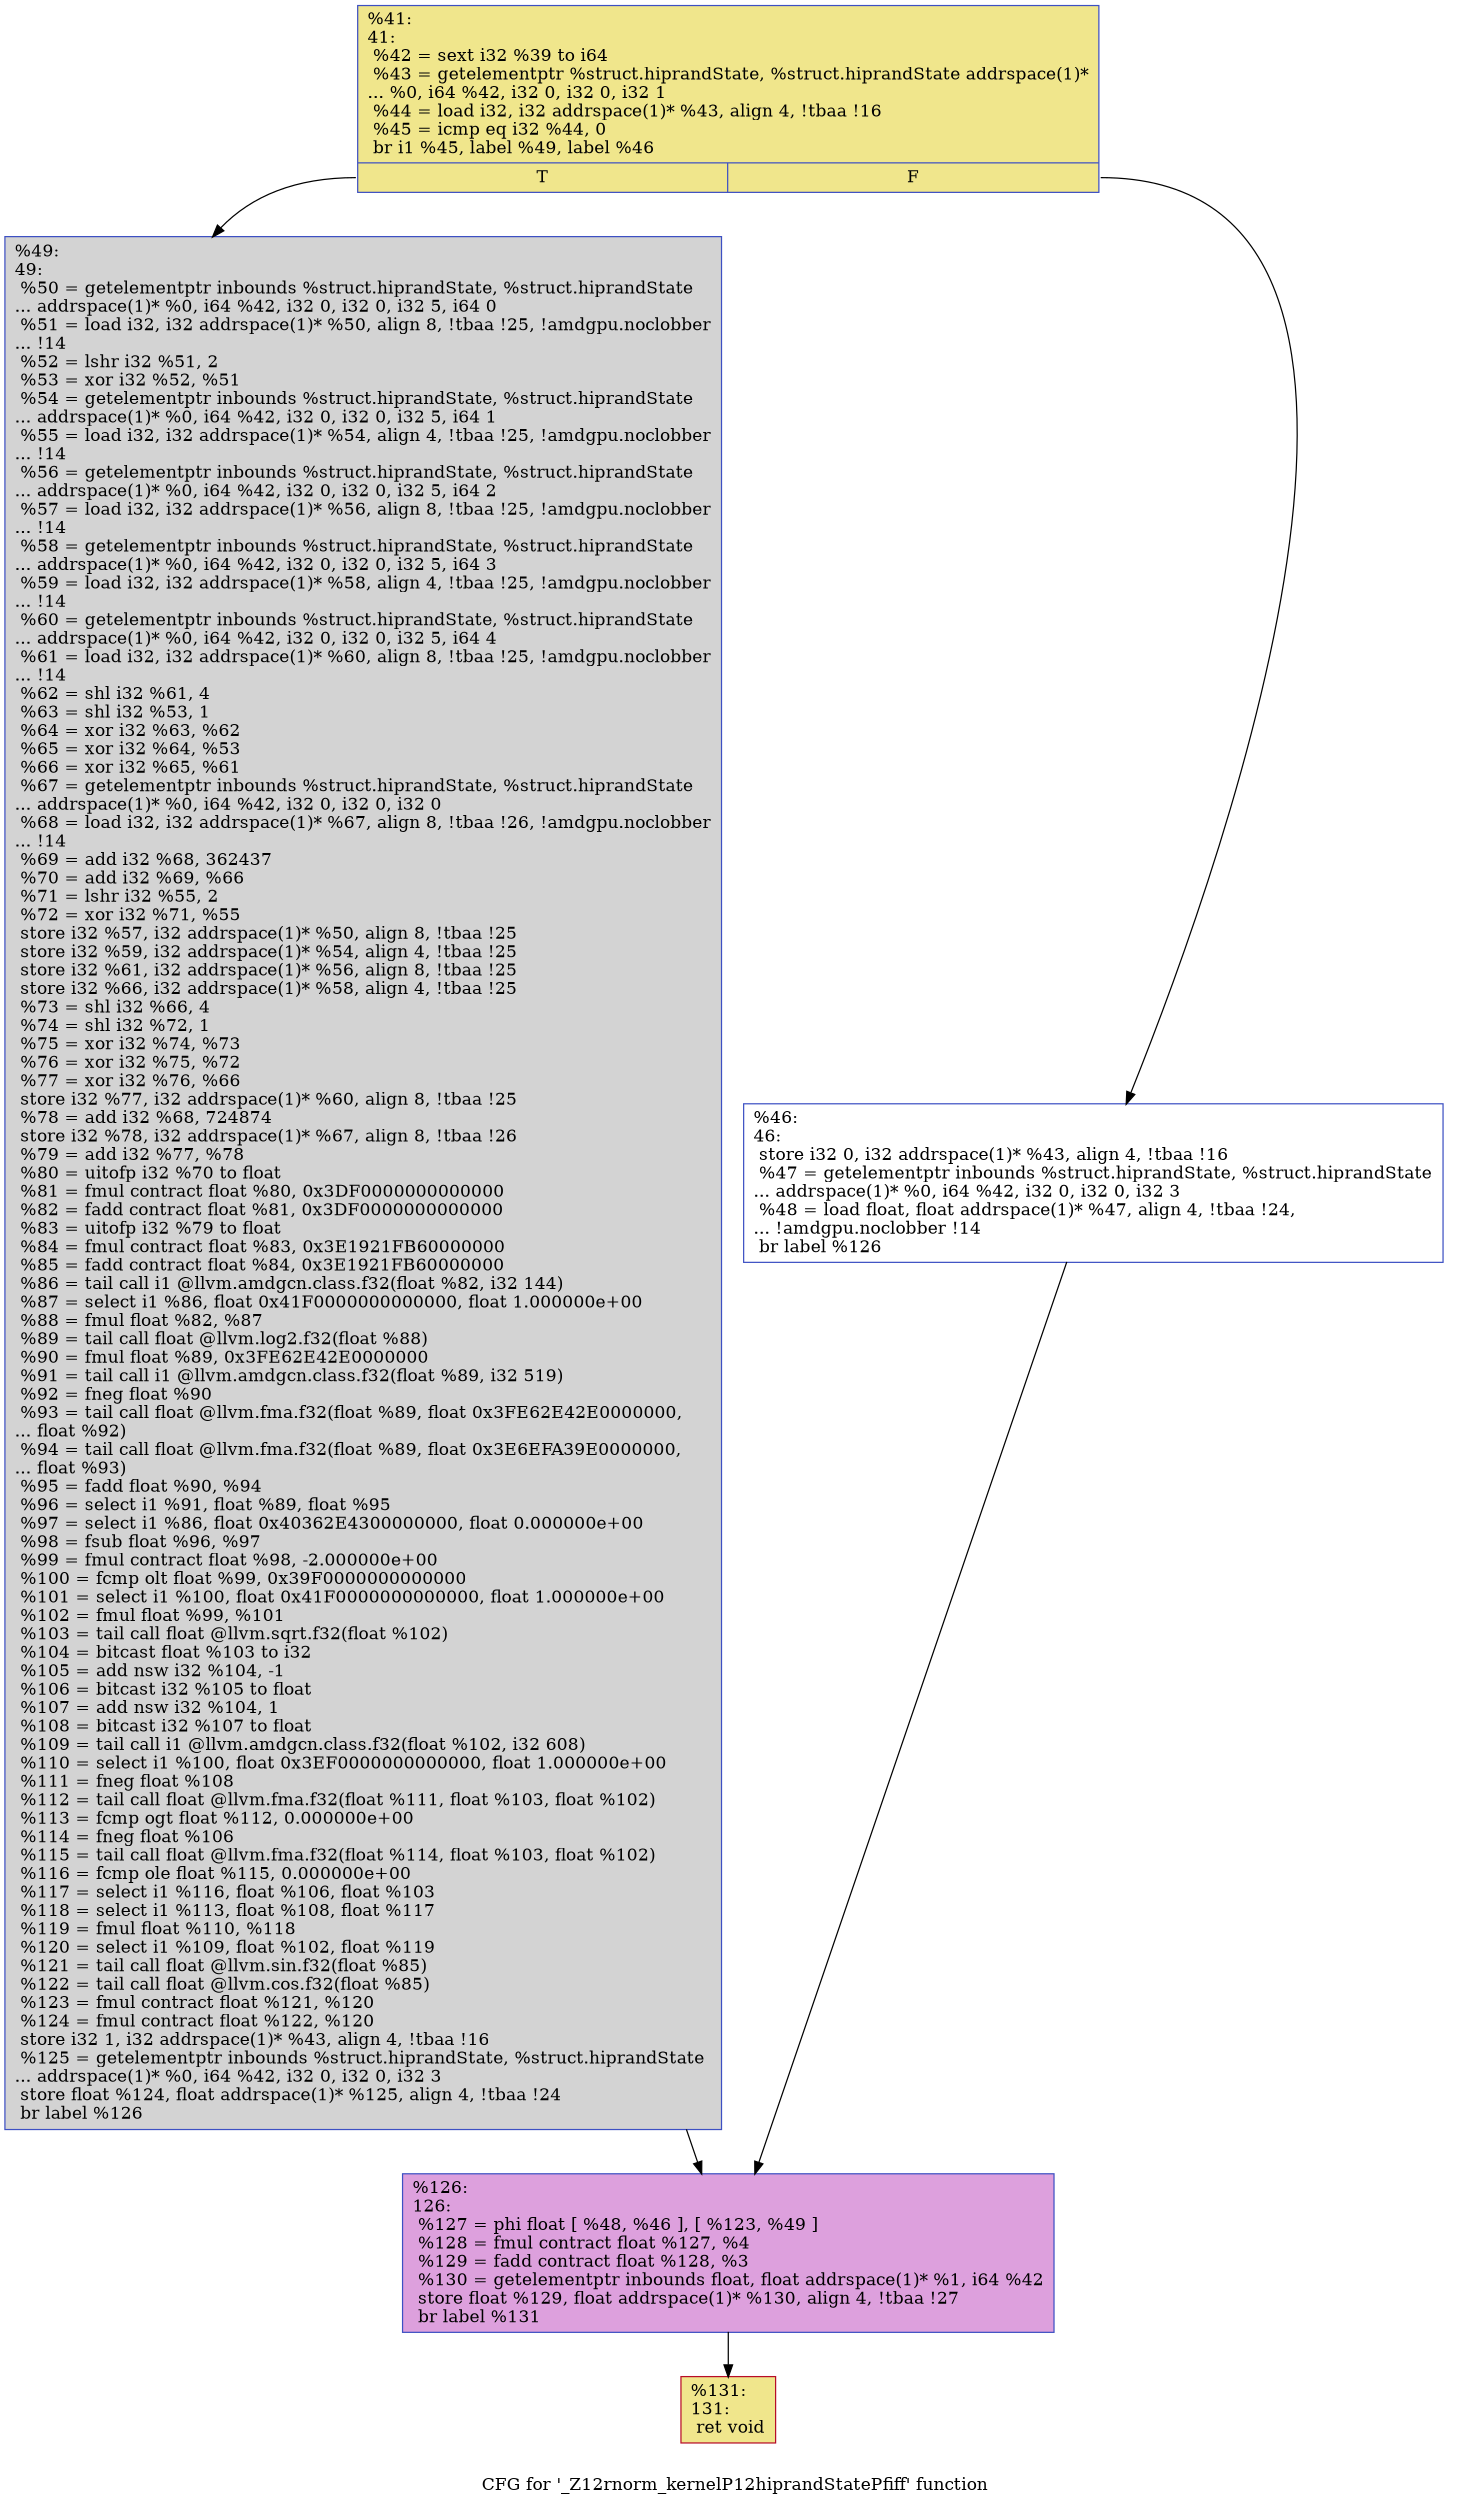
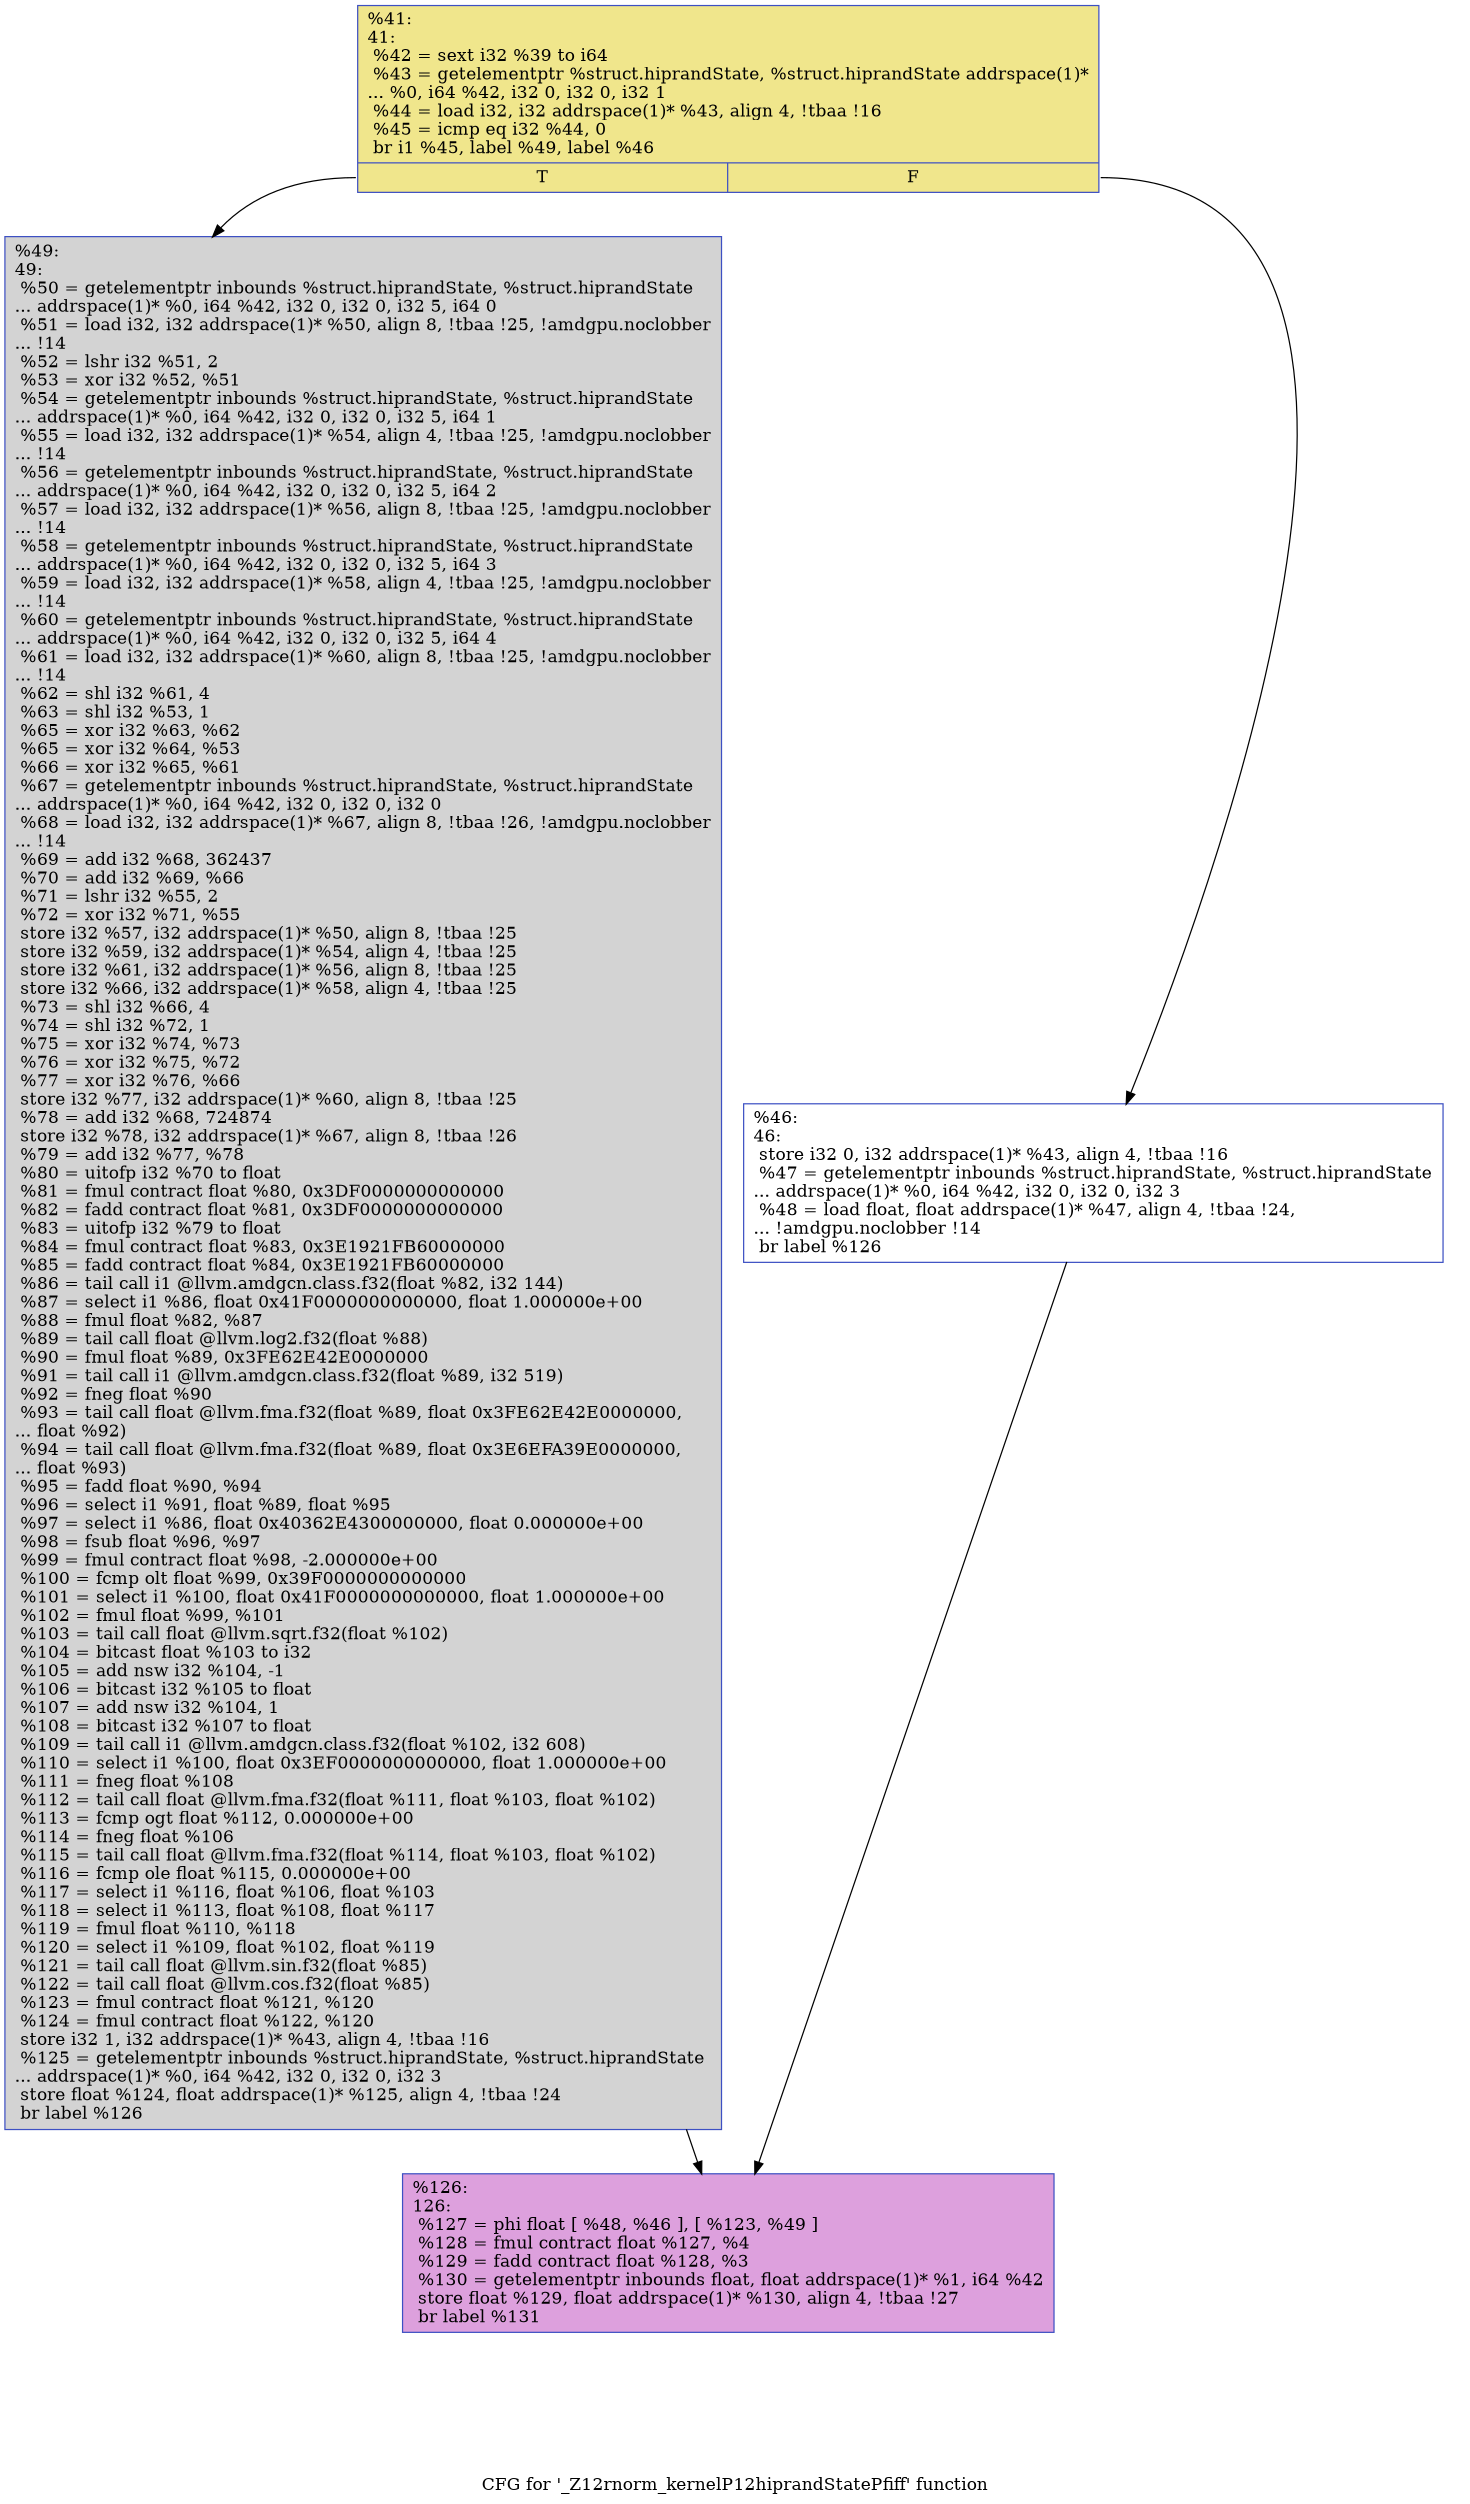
node "%49:": text "%64 = xor i32 %63, %62" -> "%65 = xor i32 %63, %62"
node "%131:": removed
